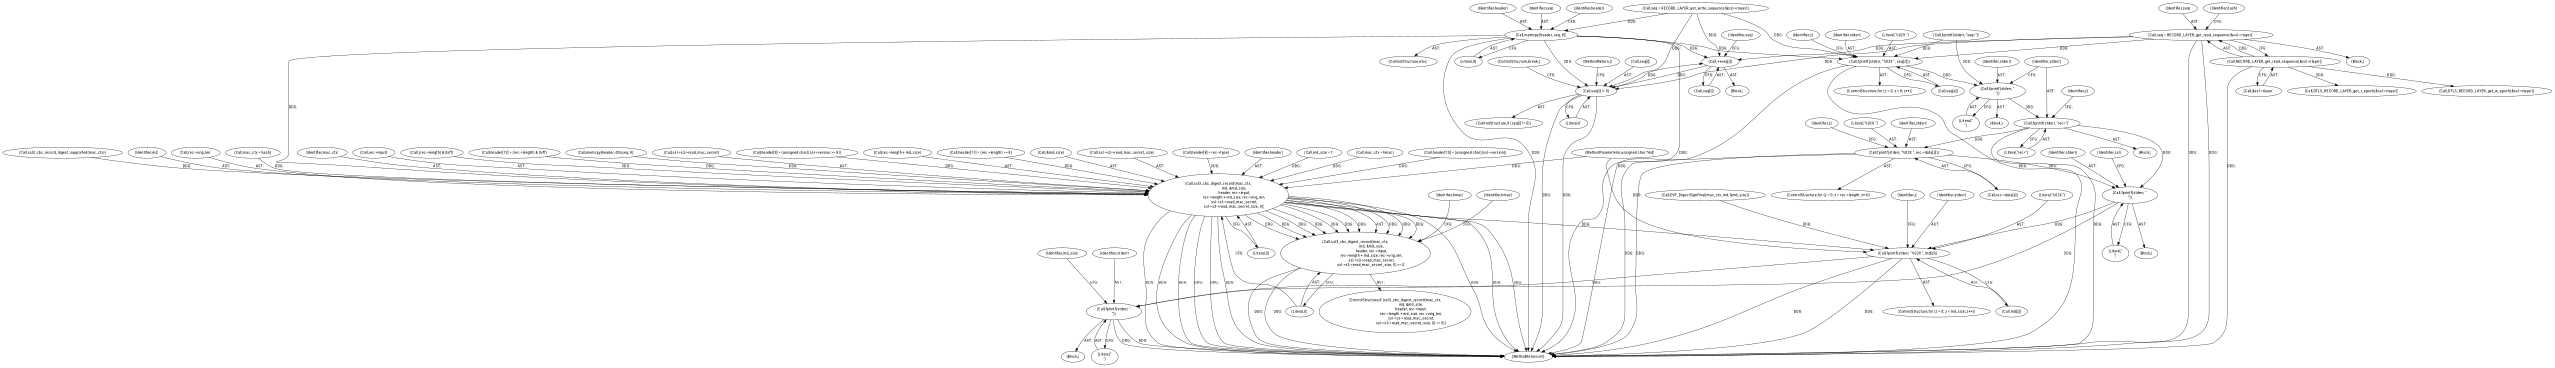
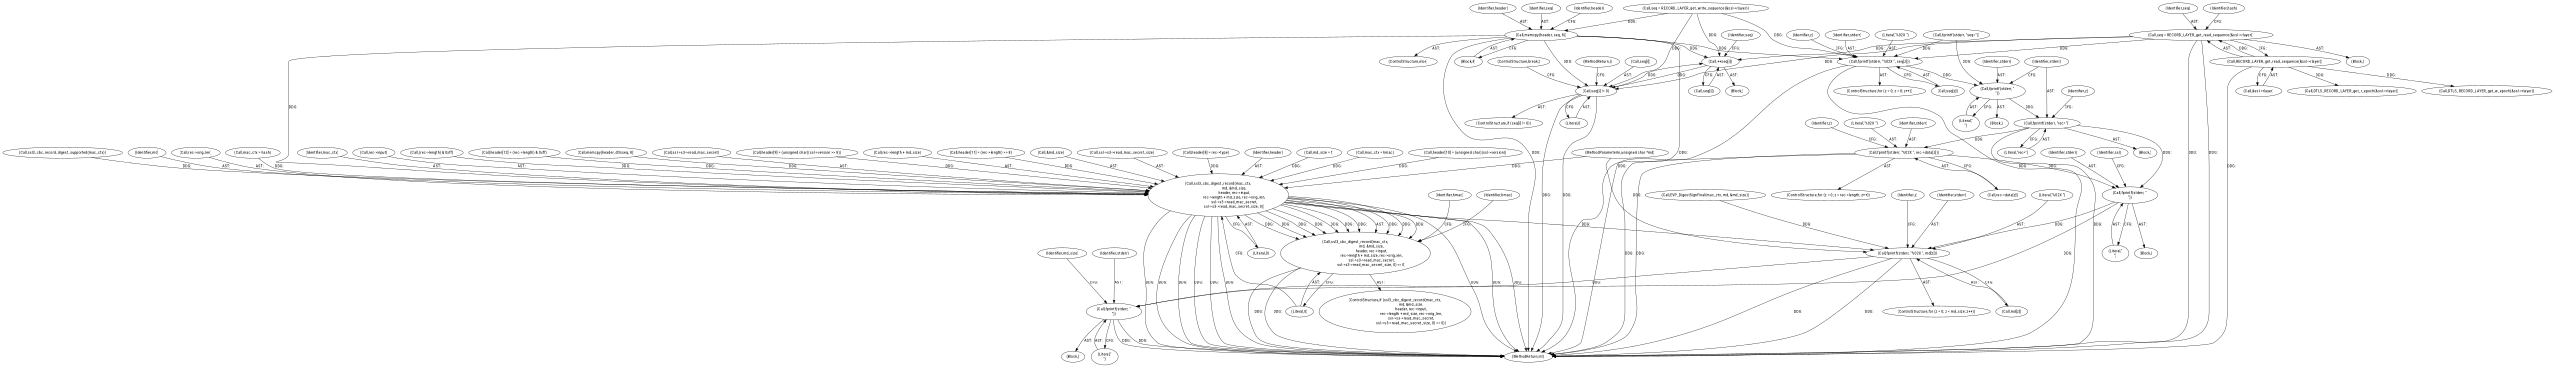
node "(Literal,8)": label "(Literal,8)" -> "(Block,8)"
